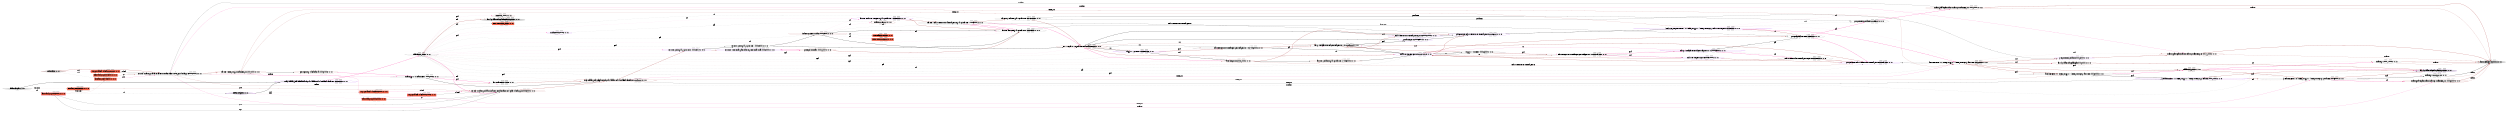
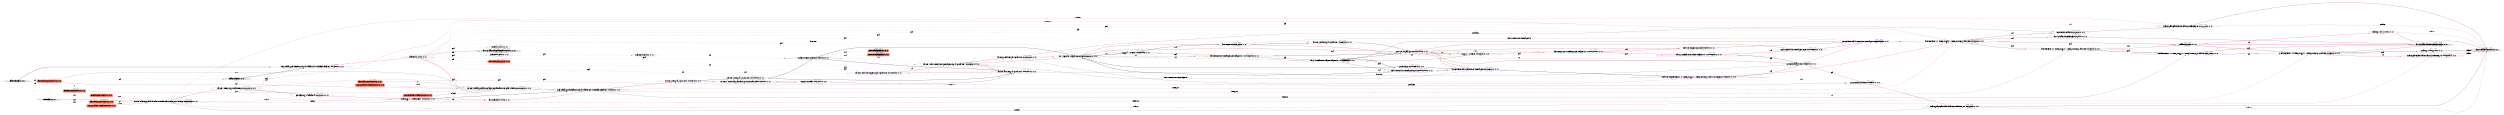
edge "!CollectionUtils.isEmpty(clusterList)@@@12@@@['0', '1', '0']" -> "clusterList@@@13@@@['1', '1', '0']": reversed
edge "hostRunningVmsOfAccount.add(host)@@@27@@@['1', '1', '1']" -> "avoid.addHostList(emptyHosts)@@@38@@@['1', '1', '1']": reversed
edge "!preferred@@@4@@@['1', '1', '0']" -> "vms == null || vms.isEmpty()@@@23@@@['1', '1', '1']": label "false" -> "emptyHosts"
edge "!preferred@@@4@@@['1', '1', '0']" -> "hostRunningVmsOfAccount.add(host)@@@27@@@['1', '1', '1']": label "true" -> "false"
edge "!preferred@@@4@@@['1', '1', '0']" -> "return PlannerResourceUsage.Shared@@@51@@@['1', '1', '0']": label "clusterList" -> "false"
edge "getResourceUsage['0', '1', '0']" -> "ExcludeList avoid@@@2@@@['0', '1', '0']": label "emptyHosts" -> "true"
edge "DeploymentPlan plan@@@2@@@['1', '1', '0']" -> "ExcludeList avoid@@@2@@@['0', '0', '1']": label "emptyHosts" -> "0"
edge "orderClusters['0', '0', '1']" -> "DeploymentPlan plan@@@2@@@['0', '0', '1']": added, label "true"
